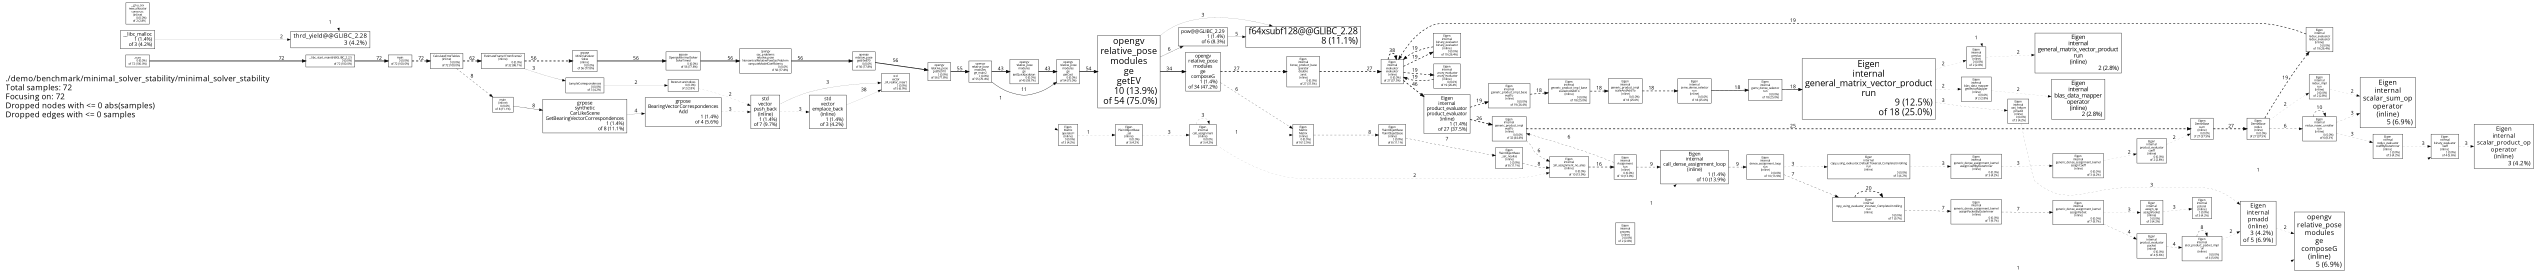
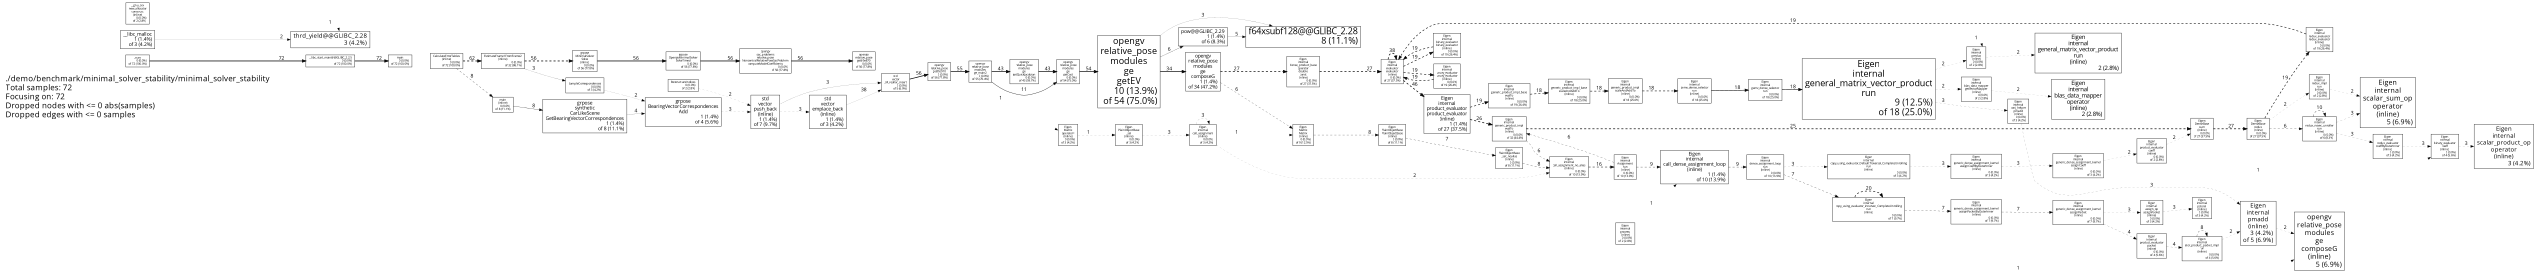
edge "main 0 (0.0%) of 72 (100.0%)" -> "CalculateErrorTables (inline) 0 (0.0%) of 72 (100.0%)": removed, label "72"
edge "opengv relative_pose ge@5e870 0 (0.0%) of 56 (77.8%)" -> "opengv relative_pose ge@5c910 0 (0.0%) of 56 (77.8%)": now "std vector _M_realloc_insert 0 (0.0%) of 5 (6.9%)" -> "opengv relative_pose ge@5c910 0 (0.0%) of 56 (77.8%)"
edge "SampleCorrespondences 0 (0.0%) of 3 (4.2%)" -> "RestructureIndices 0 (0.0%) of 2 (2.8%)": now "SampleCorrespondences 0 (0.0%) of 3 (4.2%)" -> "grpose BearingVectorCorrespondences Add 1 (1.4%) of 4 (5.6%)"
